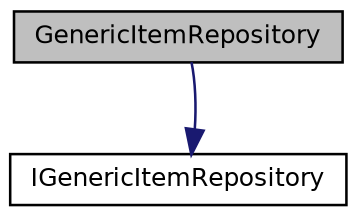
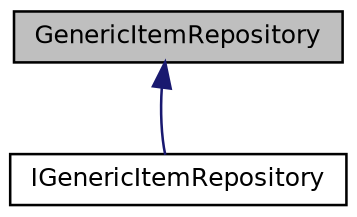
edge "GenericItemRepository" -> "IGenericItemRepository": reversed
